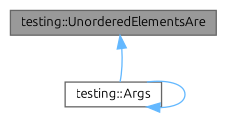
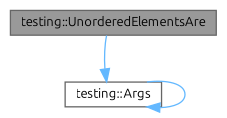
edge "testing::Args" -> "testing::UnorderedElementsAre": reversed
